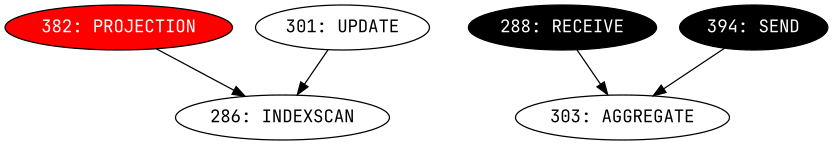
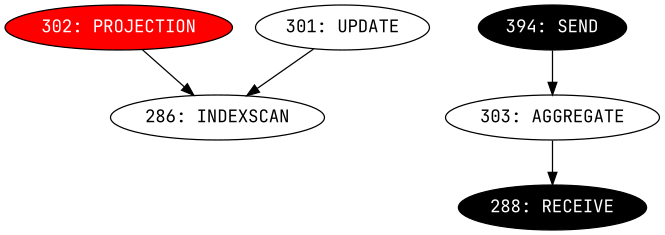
node "382: PROJECTION": label "382: PROJECTION" -> "302: PROJECTION"
edge "288: RECEIVE" -> "303: AGGREGATE": reversed
